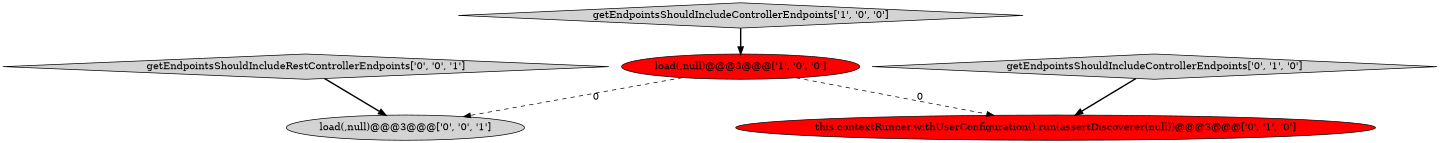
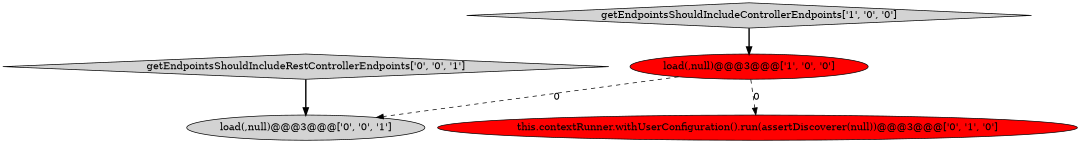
node "getEndpointsShouldIncludeControllerEndpoints['0', '1', '0']": removed
